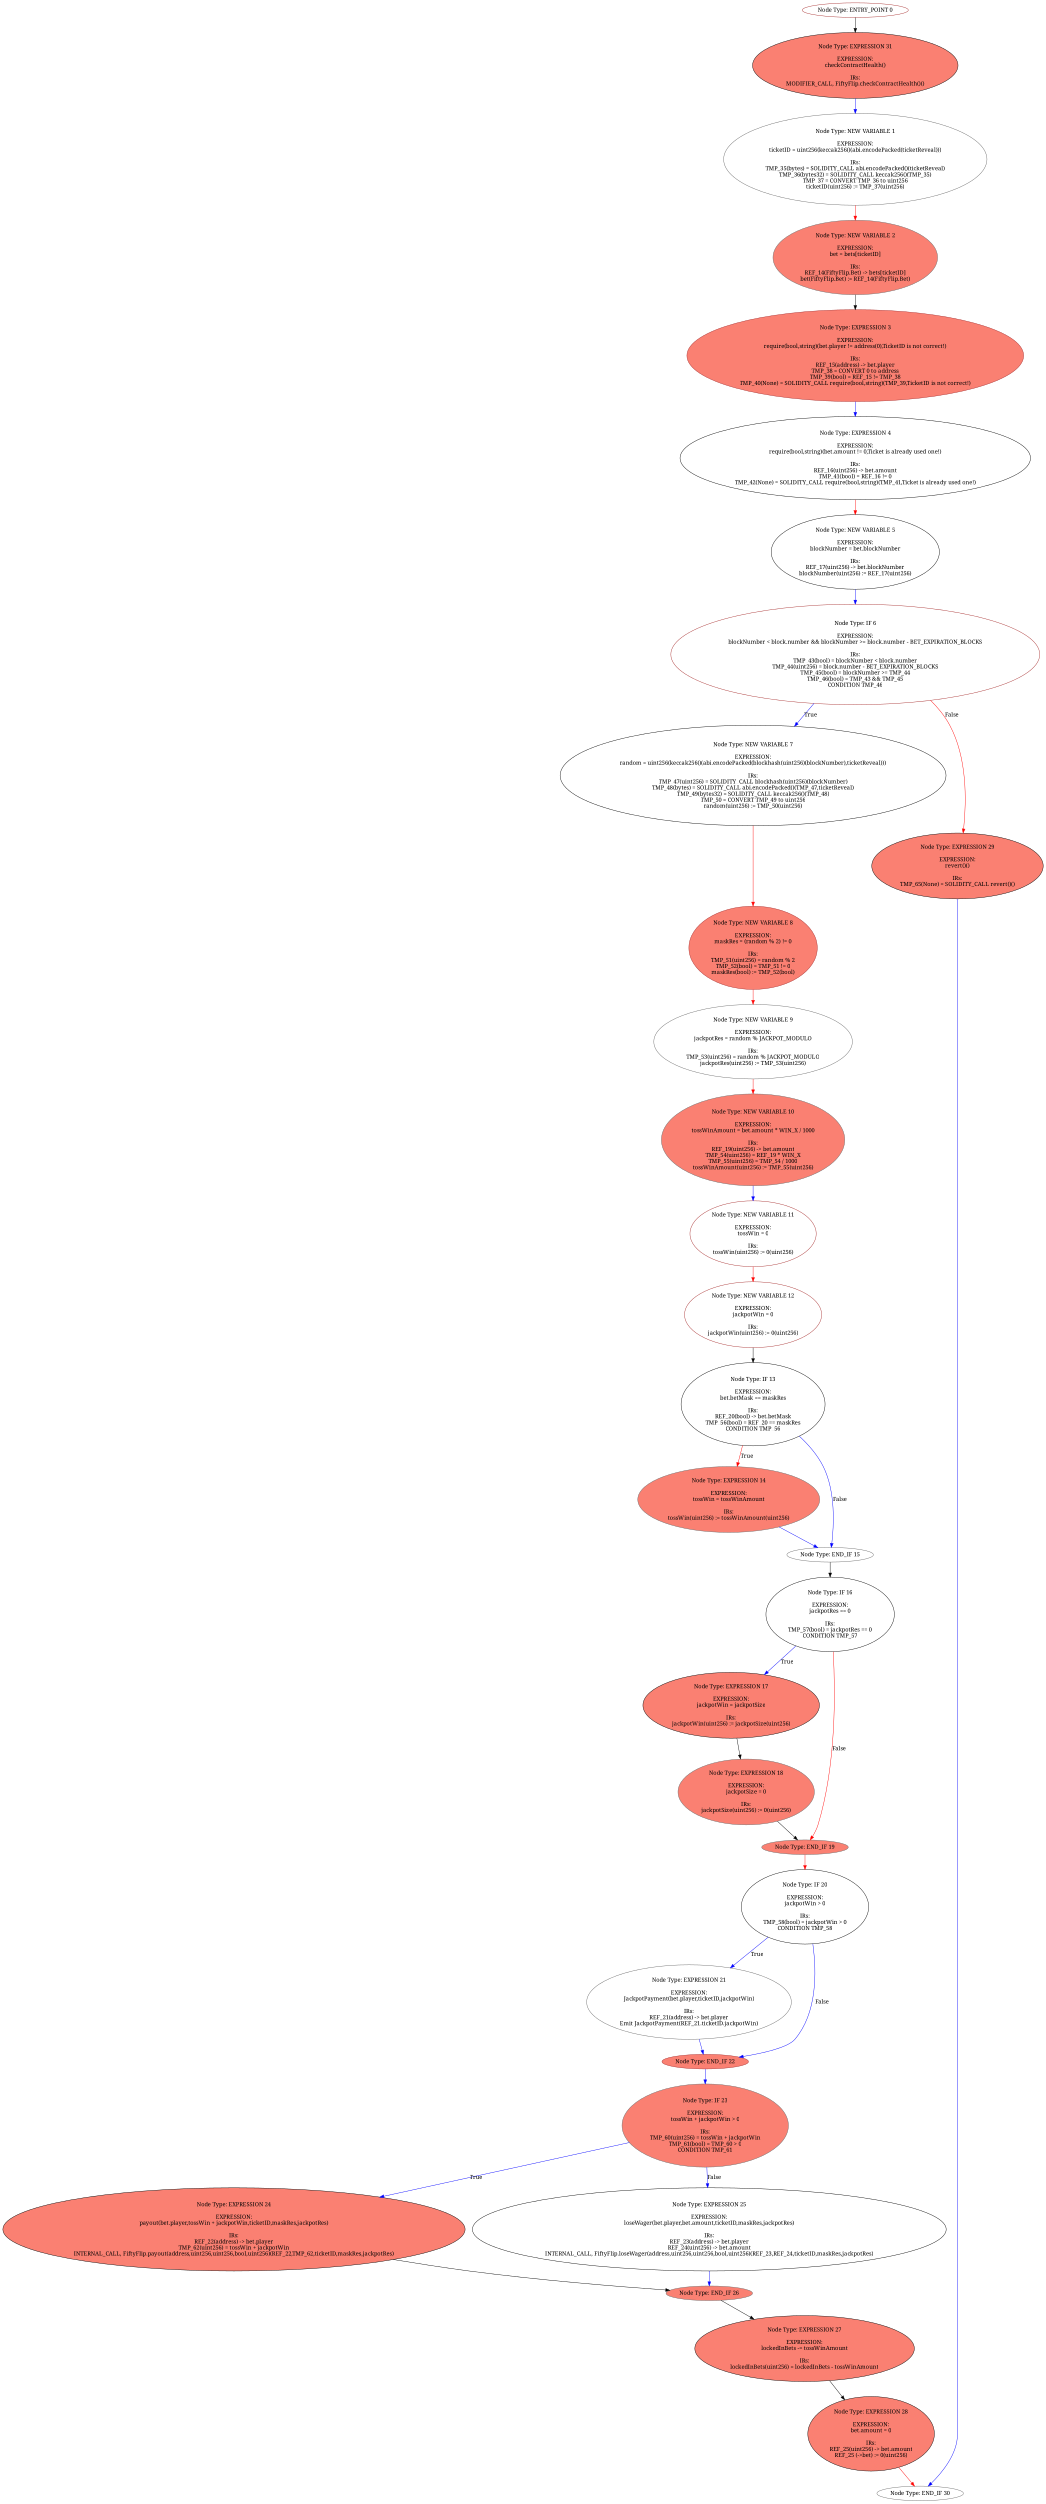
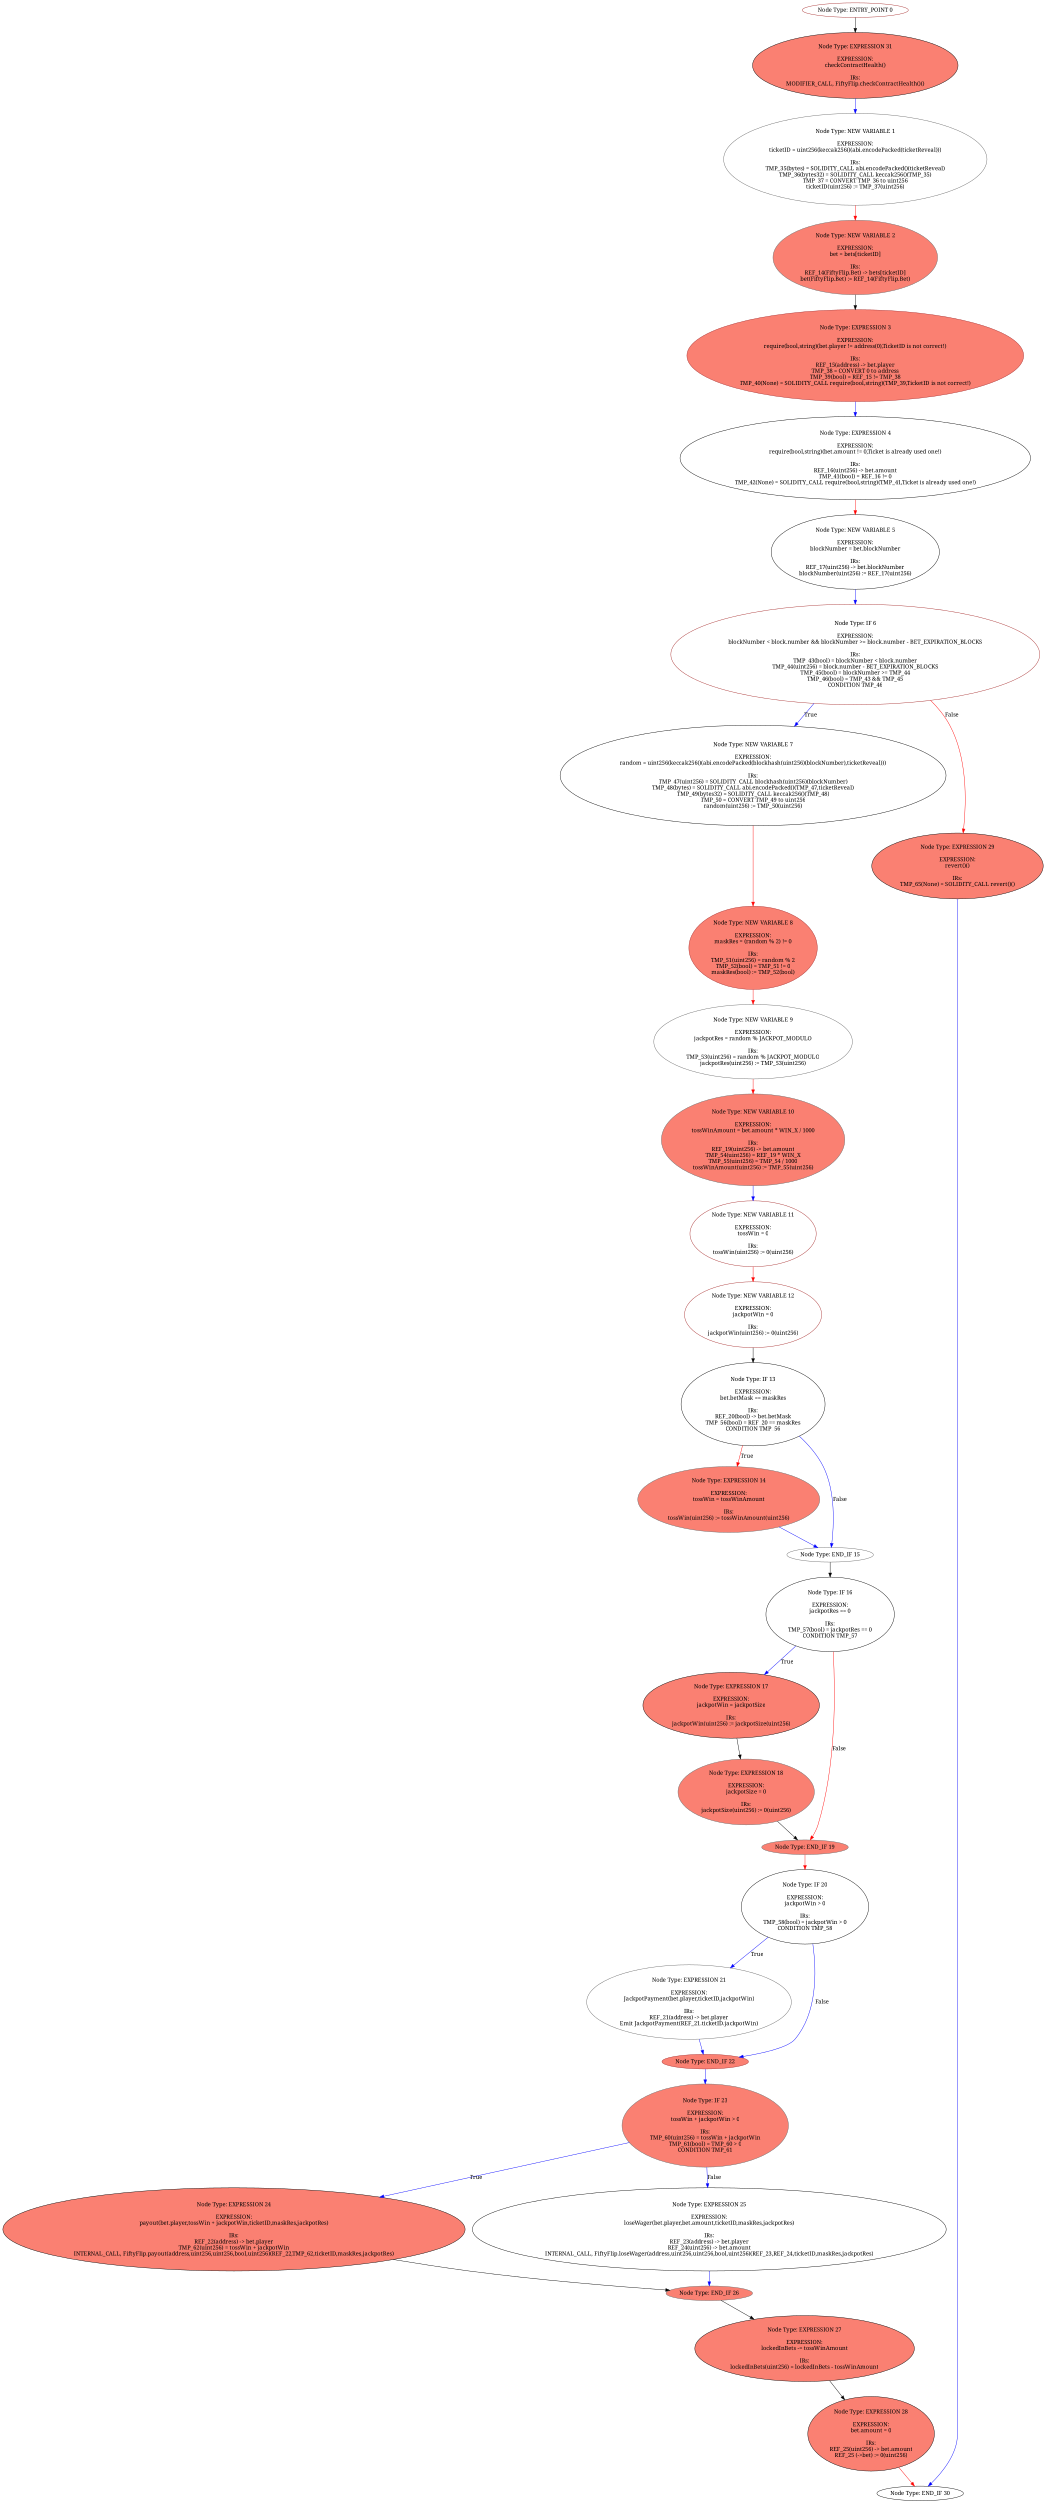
node "Node Type: END_IF 30": color gray40 -> black
